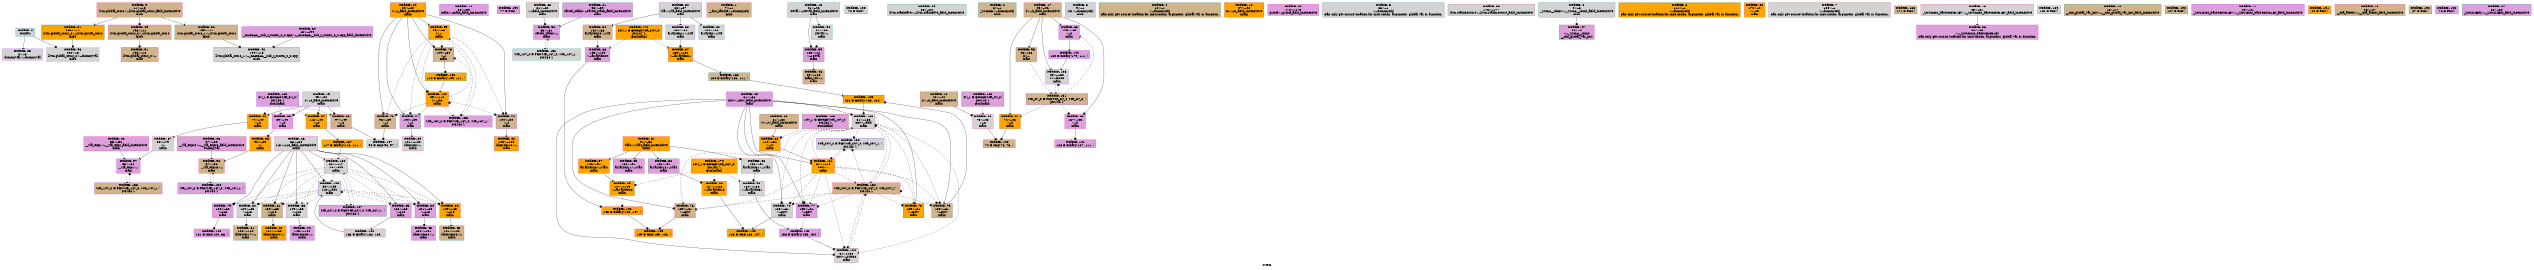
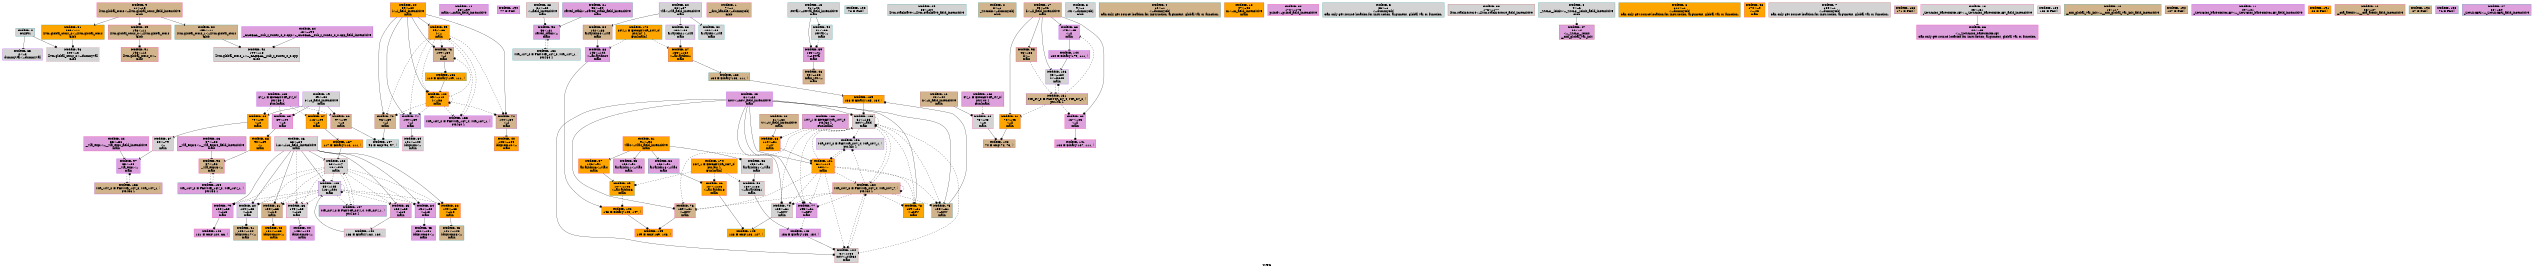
node "NodeID: 23": text "dummyVal" -> "main"
edge "NodeID: 26" -> "NodeID: 83": style solid -> dashed
